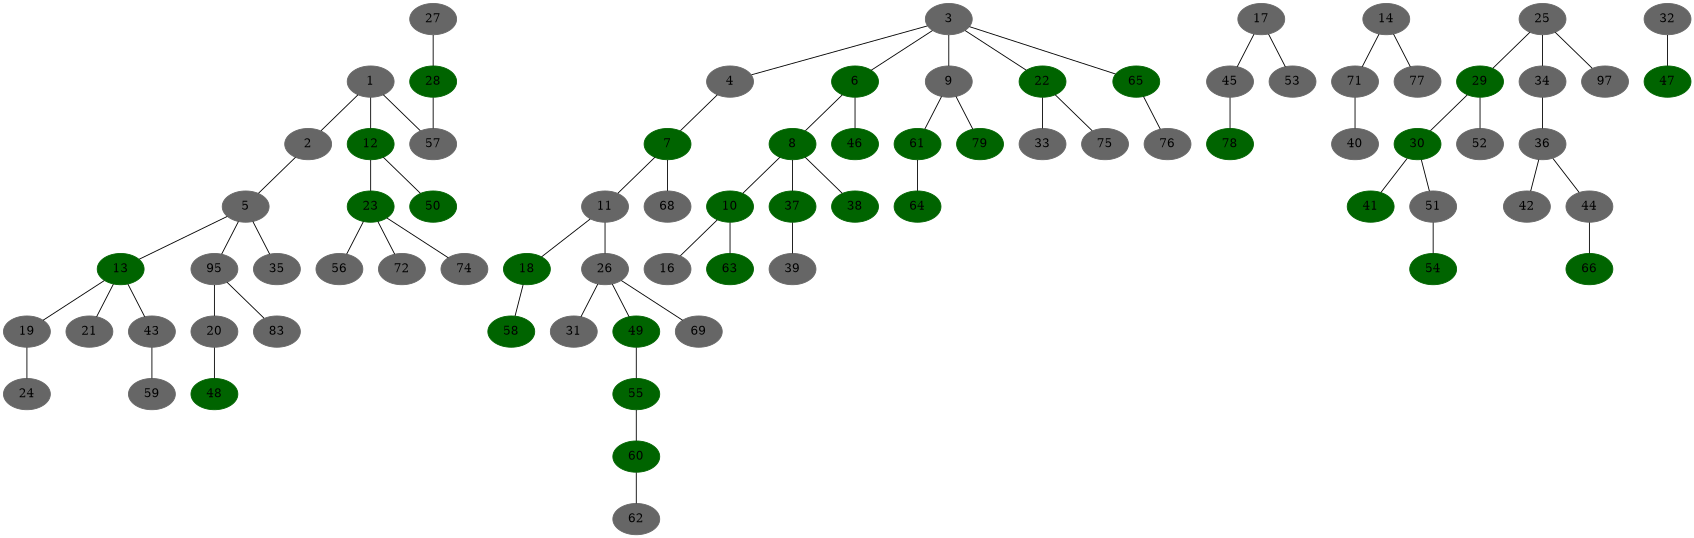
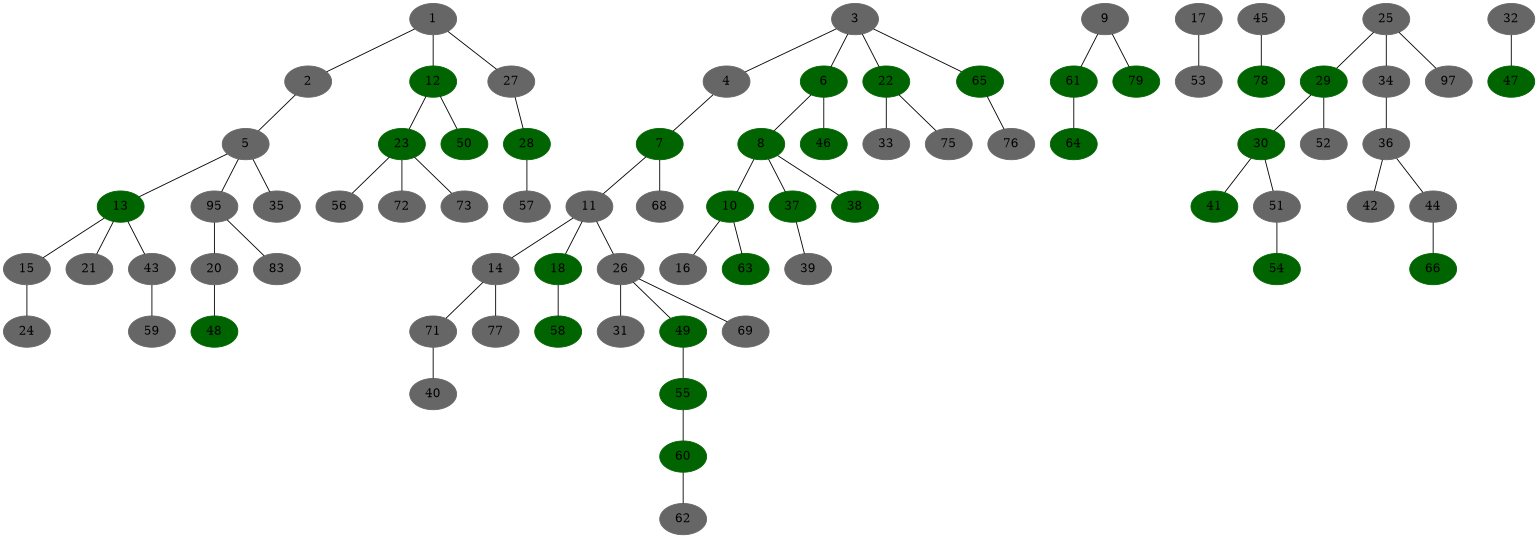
edge "3" -- "9": removed
edge "17" -- "45": removed
edge "1" -- "57": now "1" -- "27"
edge "11" -- "14": added
node "74": label "74" -> "73"
node "19": label "19" -> "15"
